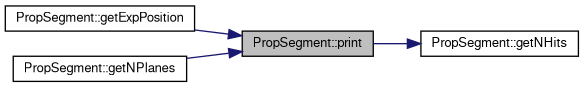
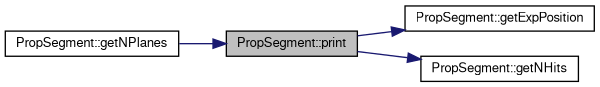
edge "PropSegment::getExpPosition" -> "PropSegment::print": reversed
